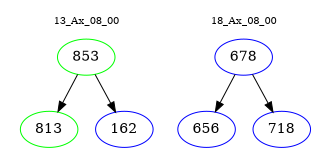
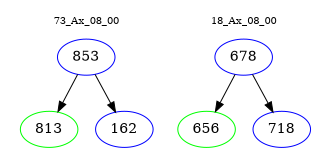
cluster "13_Ax_08_00": label "13_Ax_08_00" -> "73_Ax_08_00"
node "853": color green -> blue
node "656": color blue -> green
